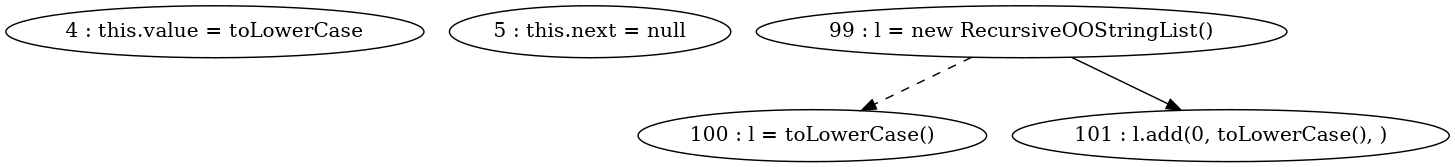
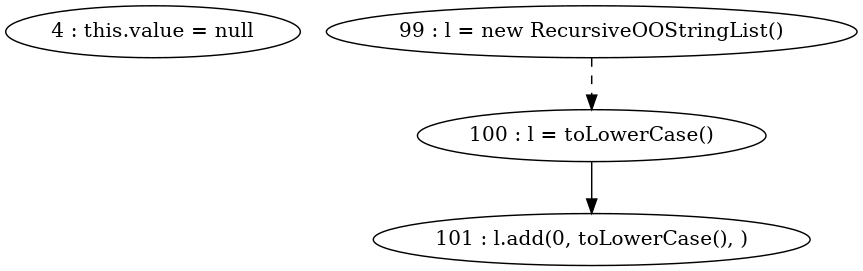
node "4 : this.value = toLowerCase": label "4 : this.value = toLowerCase" -> "4 : this.value = null"
node "5 : this.next = null": removed
edge "99 : l = new RecursiveOOStringList()" -> "101 : l.add(0, toLowerCase(), )": now "100 : l = toLowerCase()" -> "101 : l.add(0, toLowerCase(), )"
